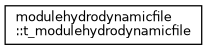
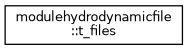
node "modulehydrodynamicfile ::t_modulehydrodynamicfile": label "modulehydrodynamicfile ::t_modulehydrodynamicfile" -> "modulehydrodynamicfile ::t_files"
